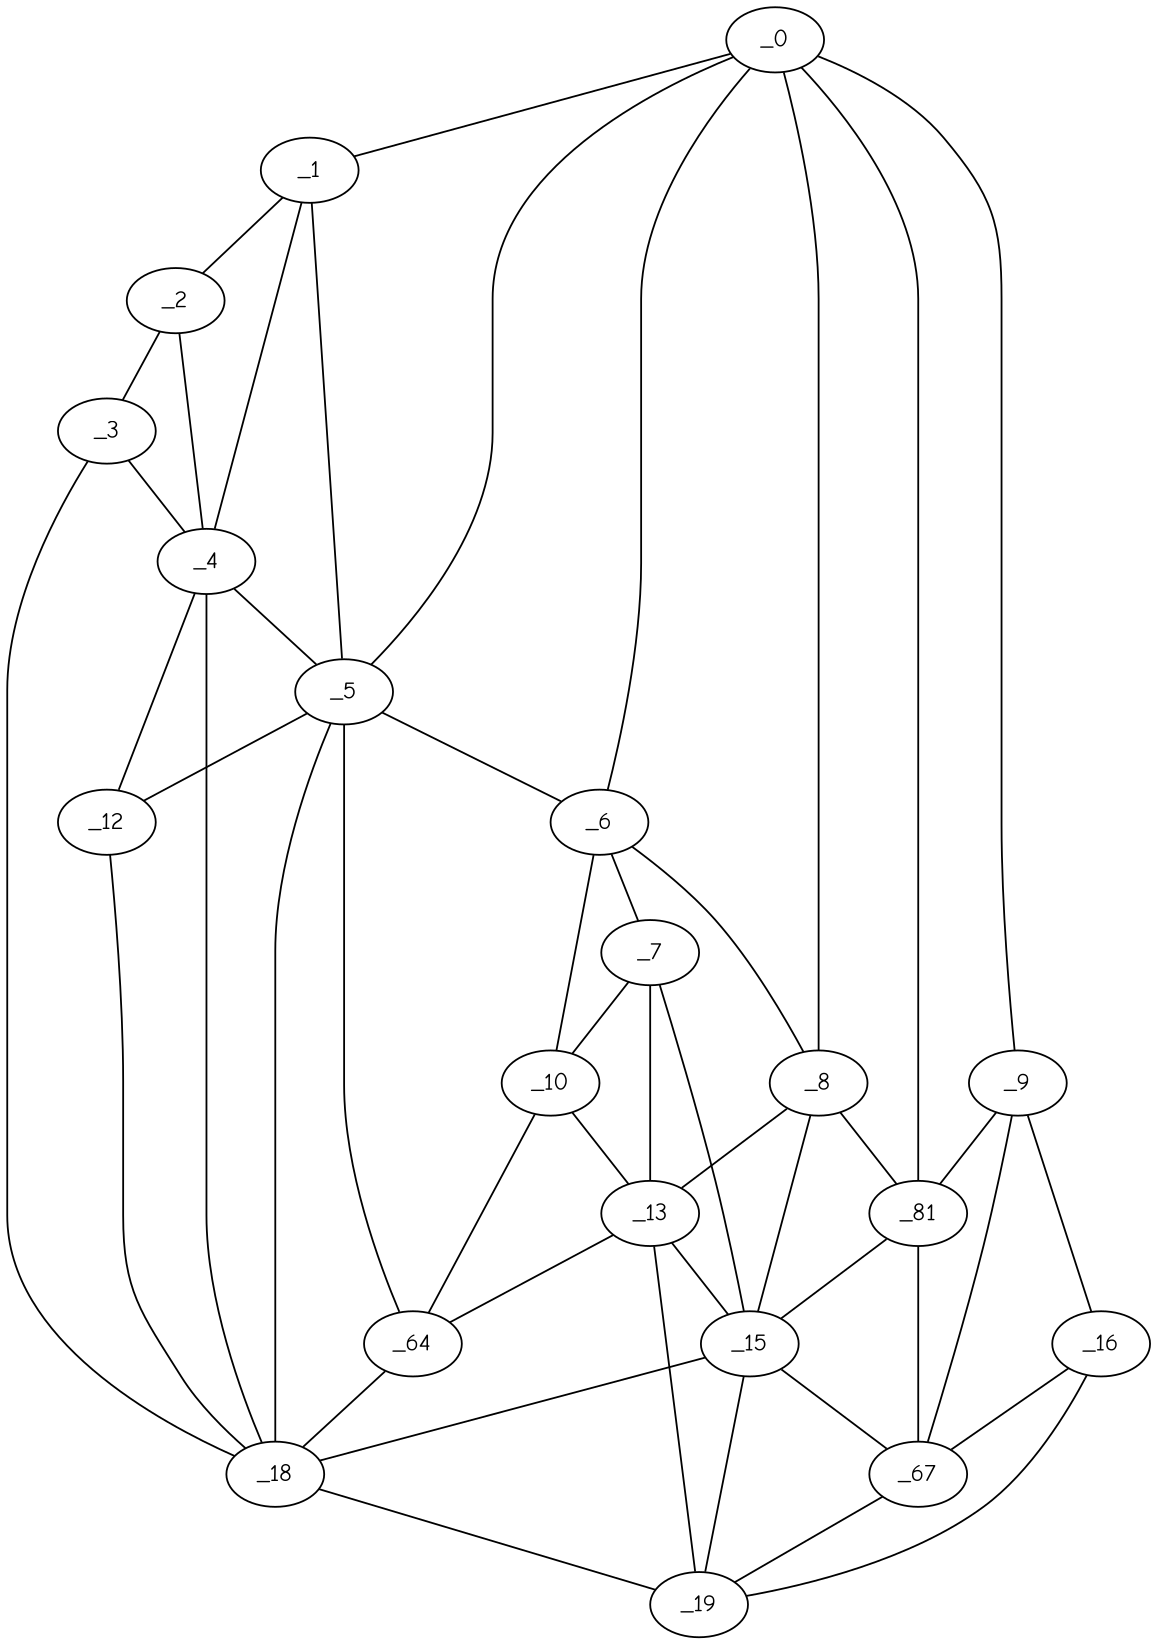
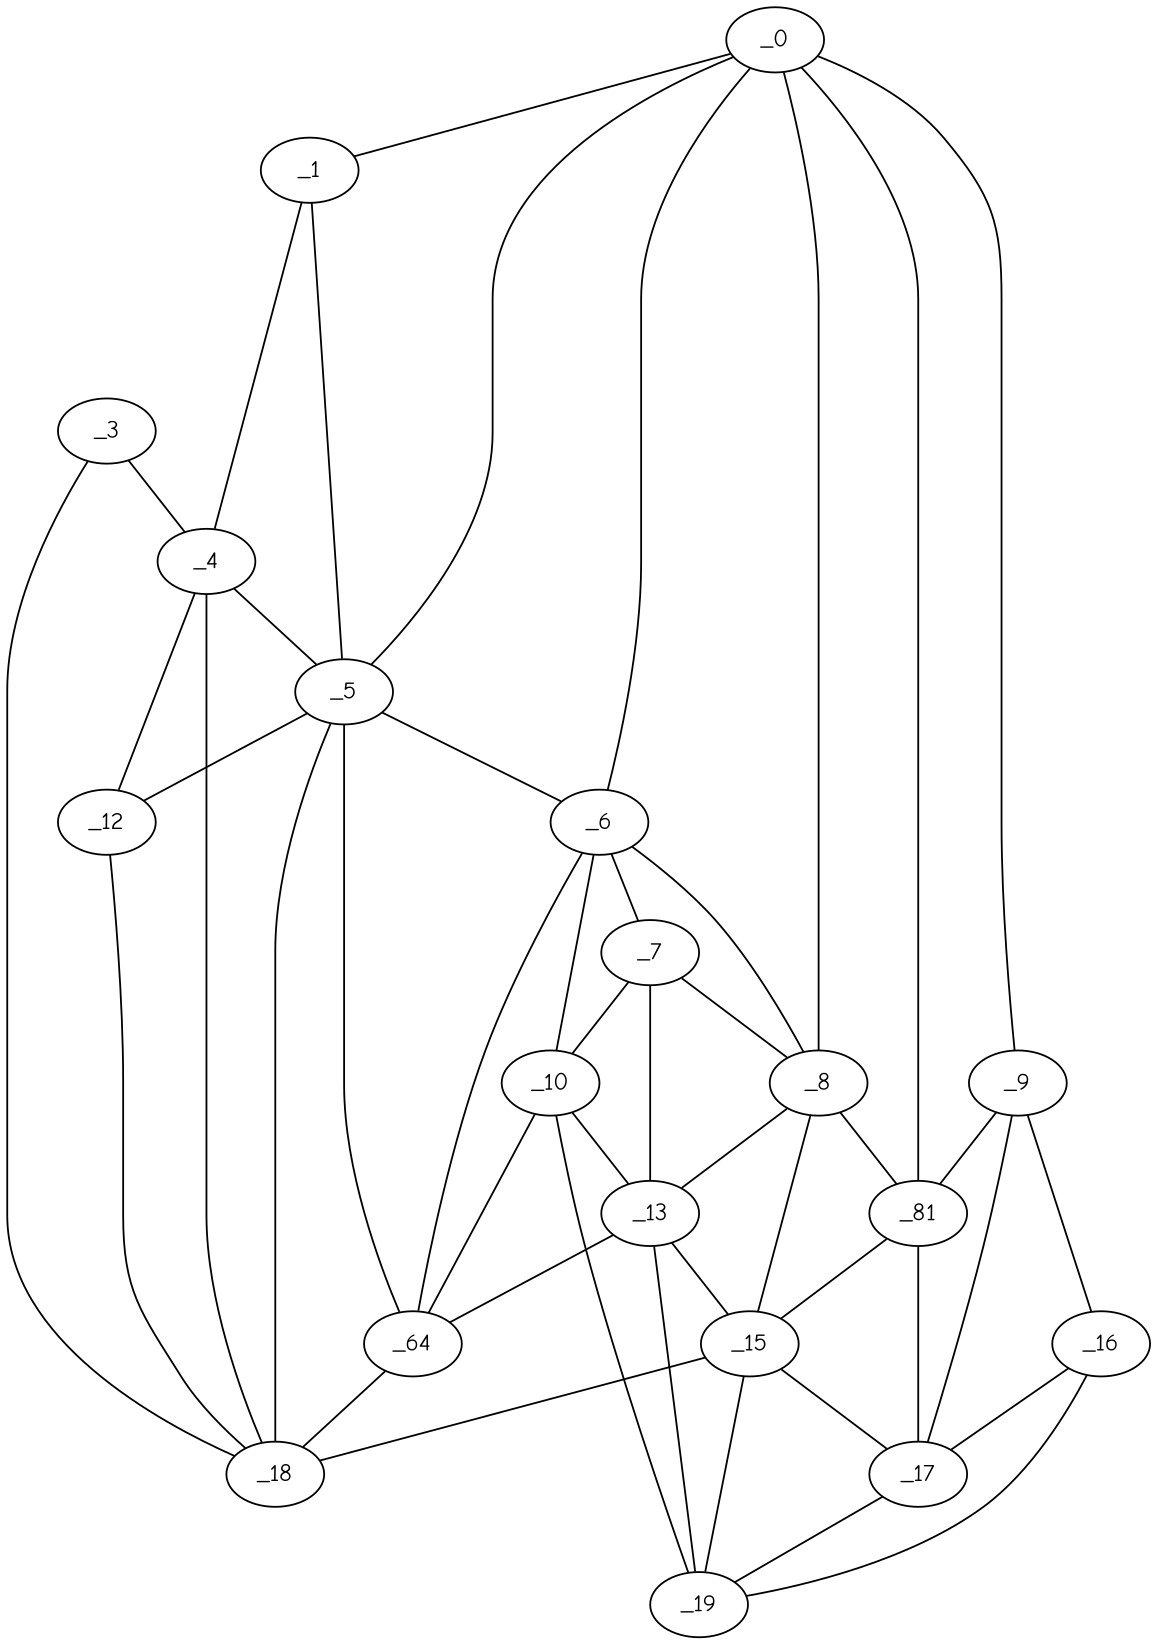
node "_2": removed
edge "_6" -- "_64": added
edge "_7" -- "_15": now "_7" -- "_8"
node "_67": label "_67" -> "_17"
edge "_18" -- "_19": now "_10" -- "_19"
